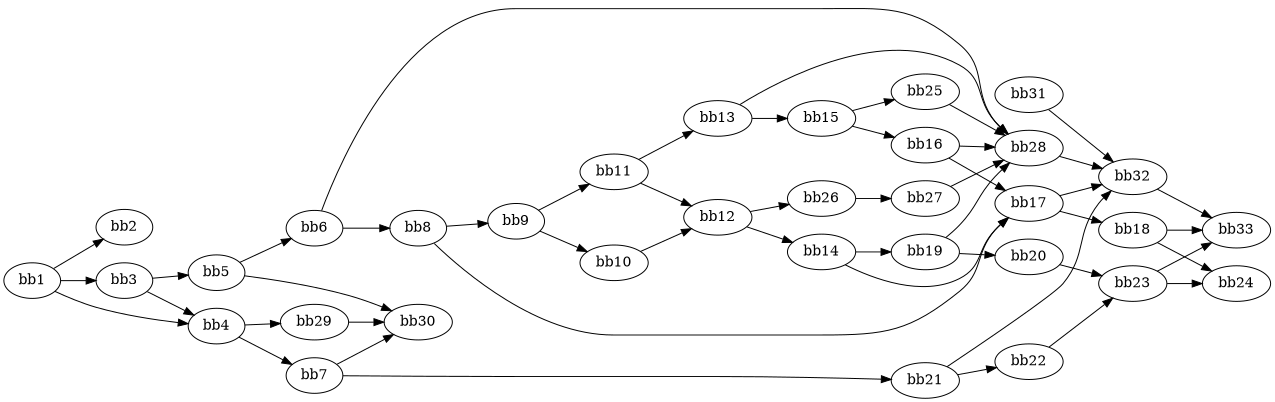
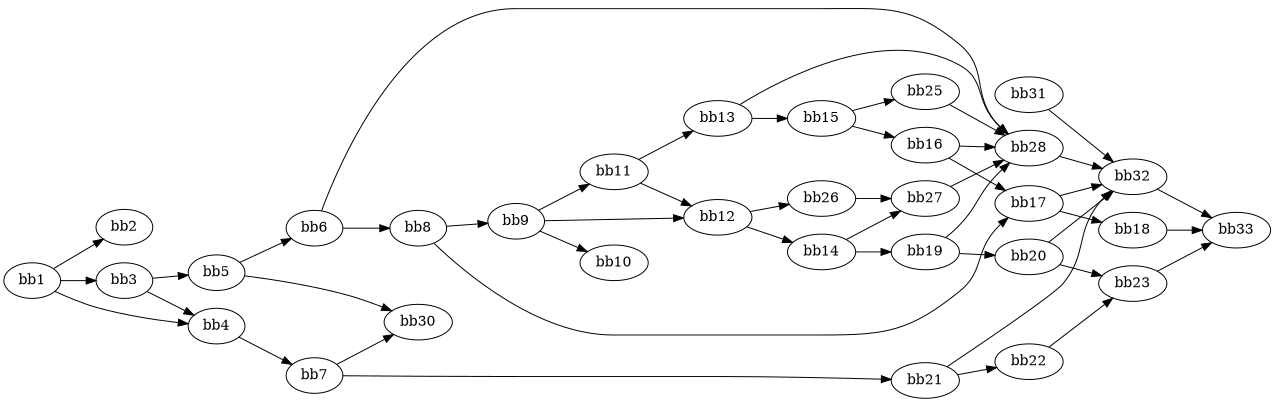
edge "bb20" -> "bb32": added
edge "bb10" -> "bb12": now "bb9" -> "bb12"
node "bb24": removed
edge "bb14" -> "bb17": now "bb14" -> "bb27"
node "bb29": removed
